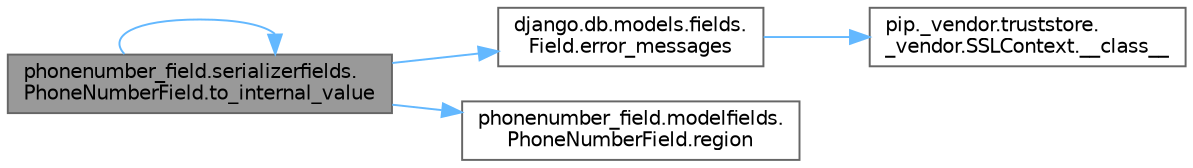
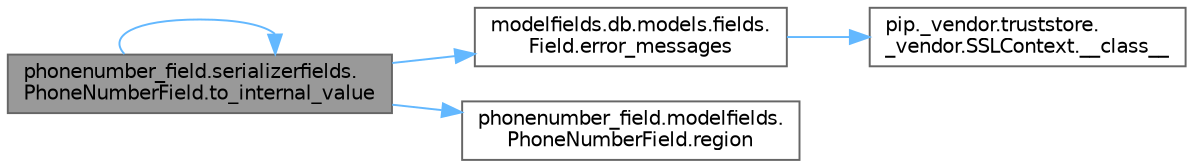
node "django.db.models.fields. Field.error_messages": label "django.db.models.fields. Field.error_messages" -> "modelfields.db.models.fields. Field.error_messages"
